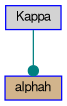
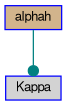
edge "Kappa" -> "alphah": reversed
